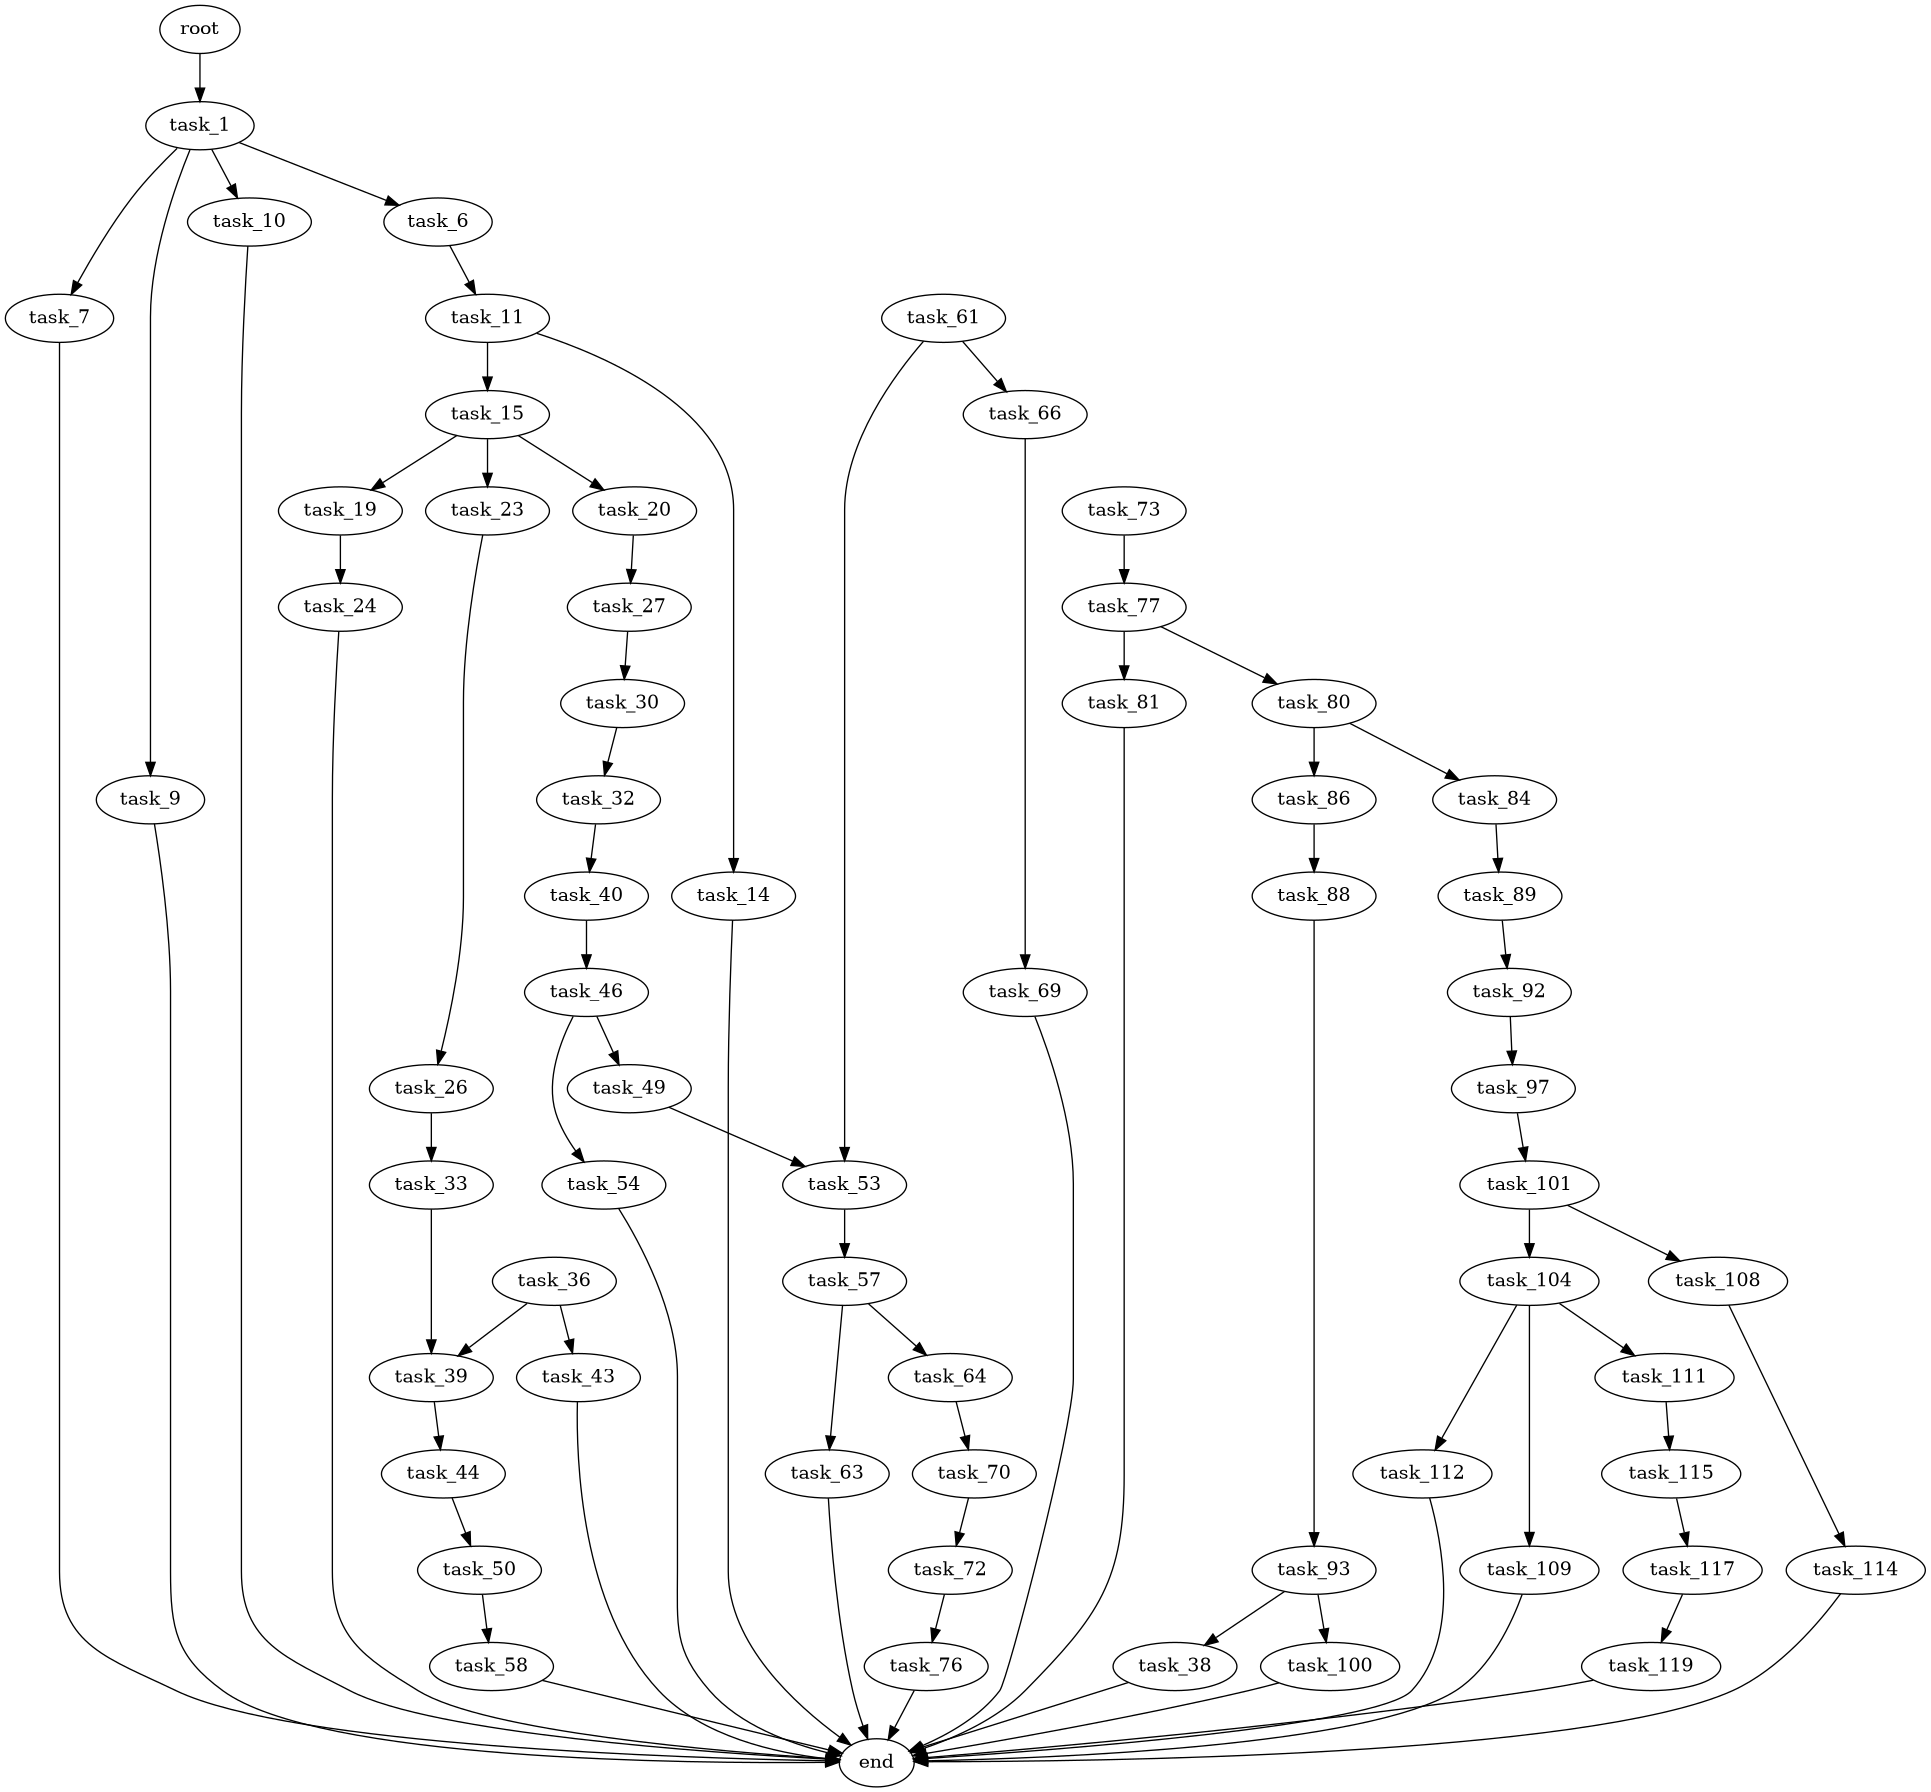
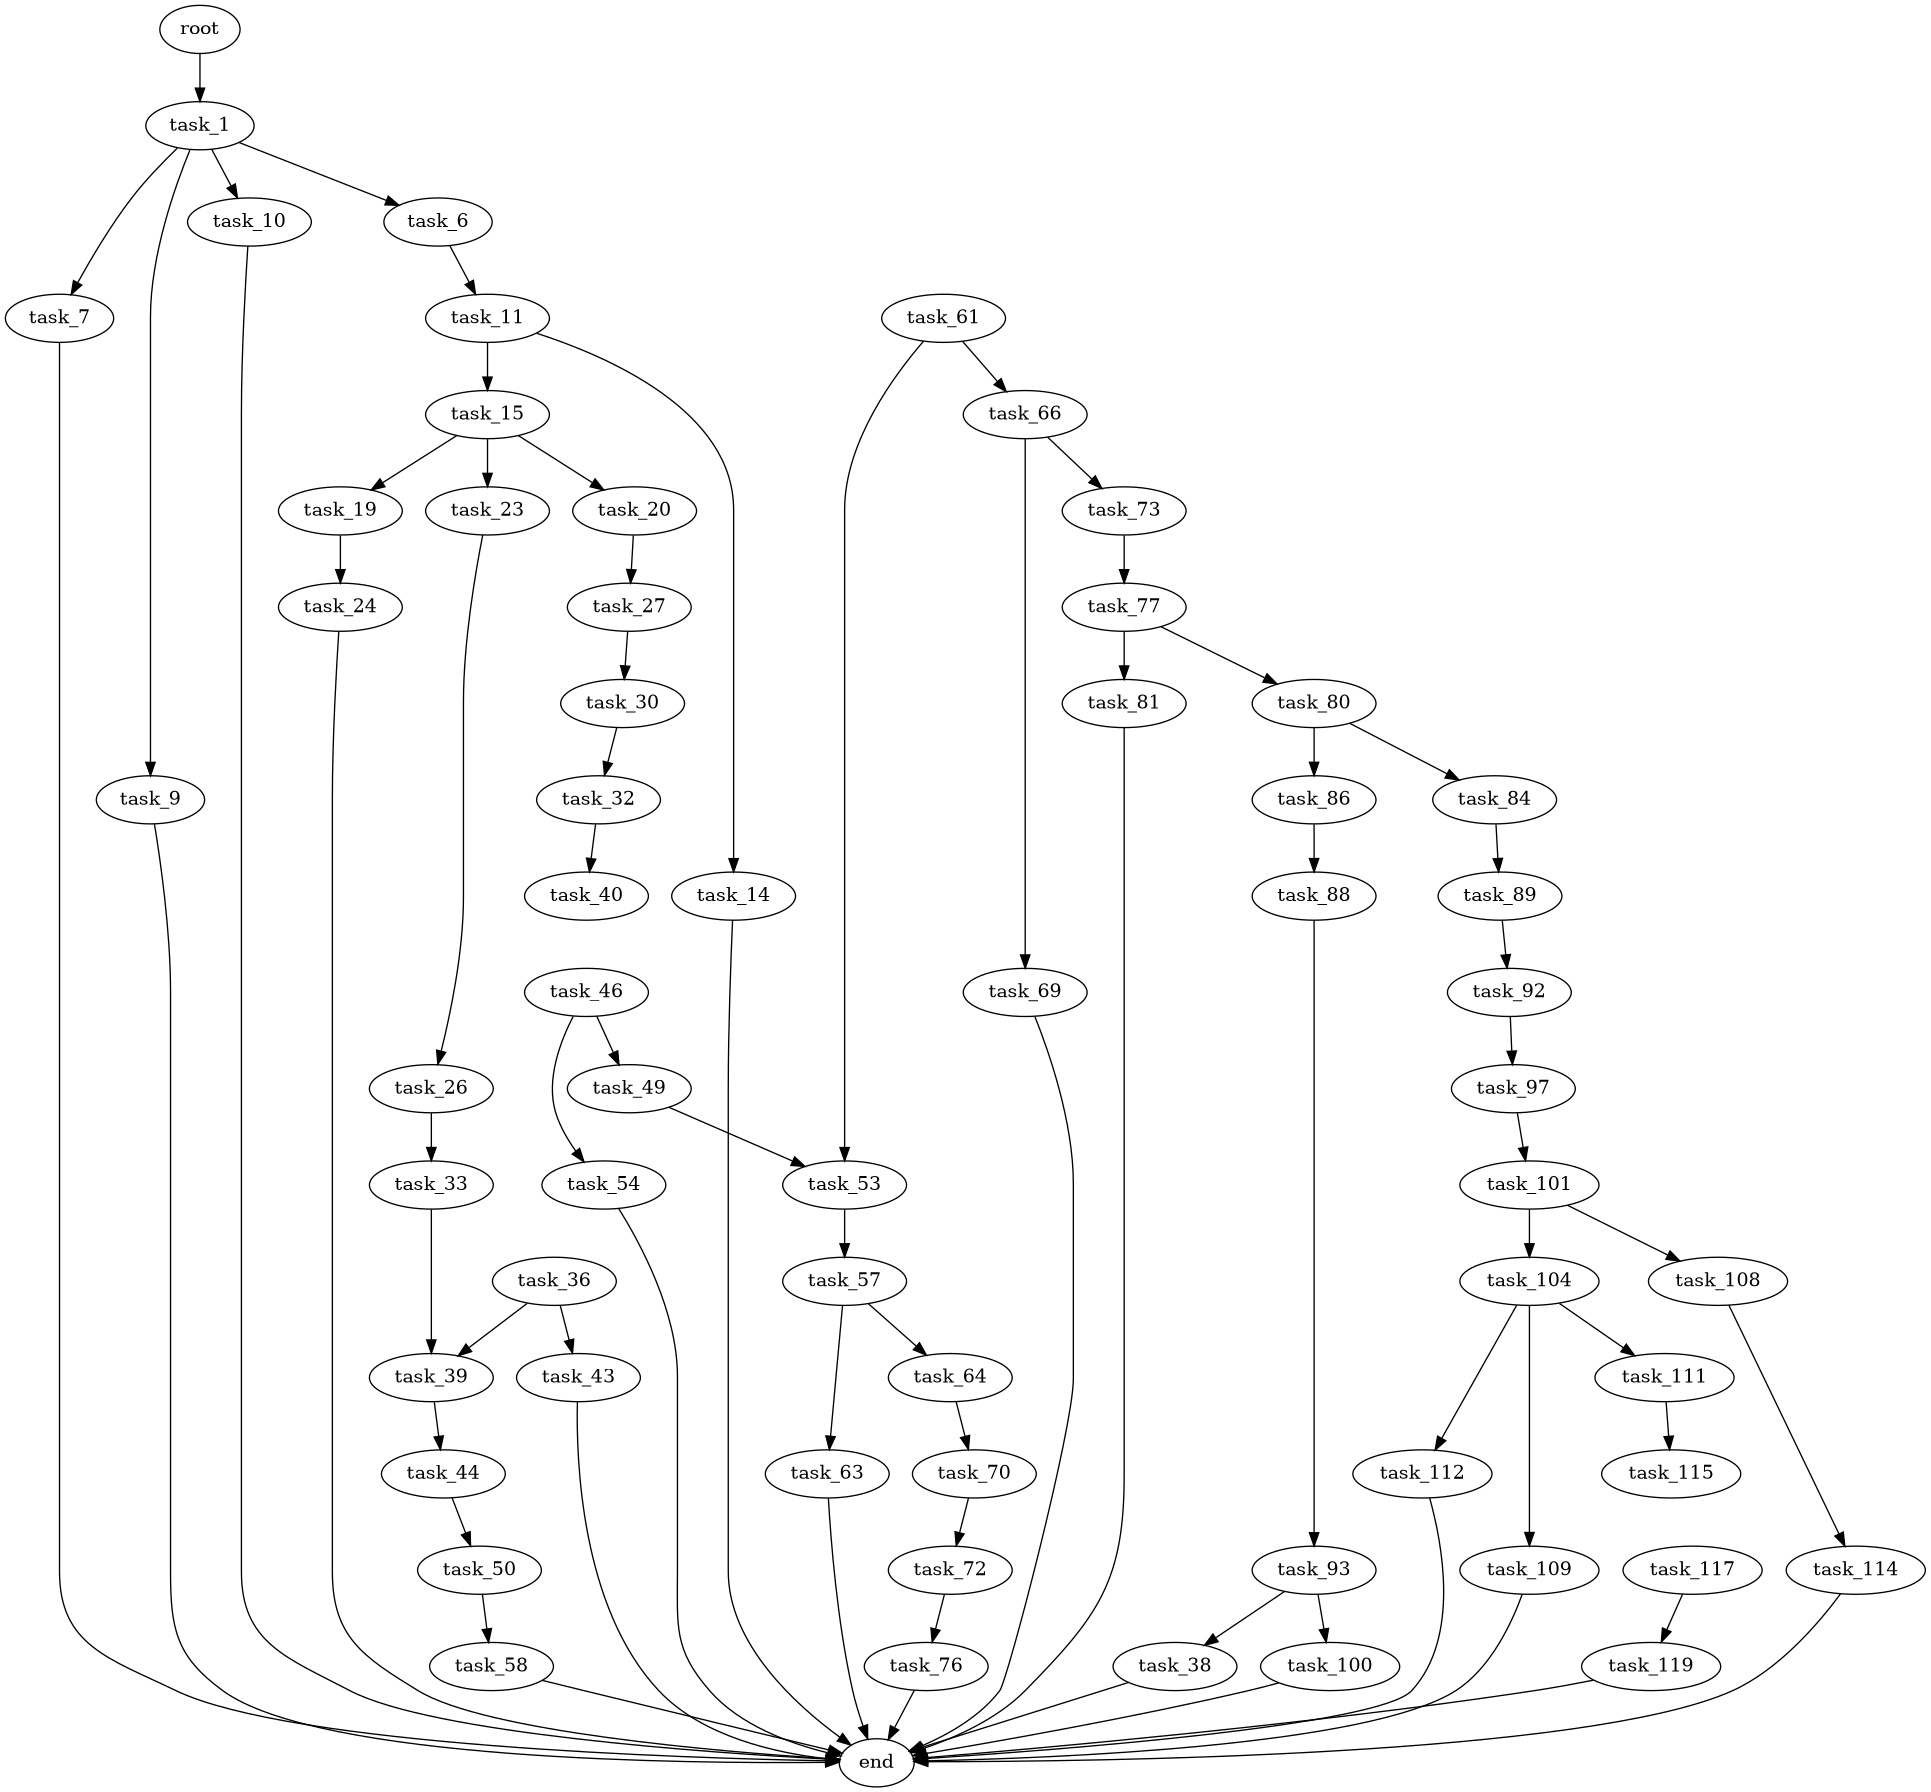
edge "task_66" -> "task_73": added
edge "task_40" -> "task_46": removed
edge "task_115" -> "task_117": removed
